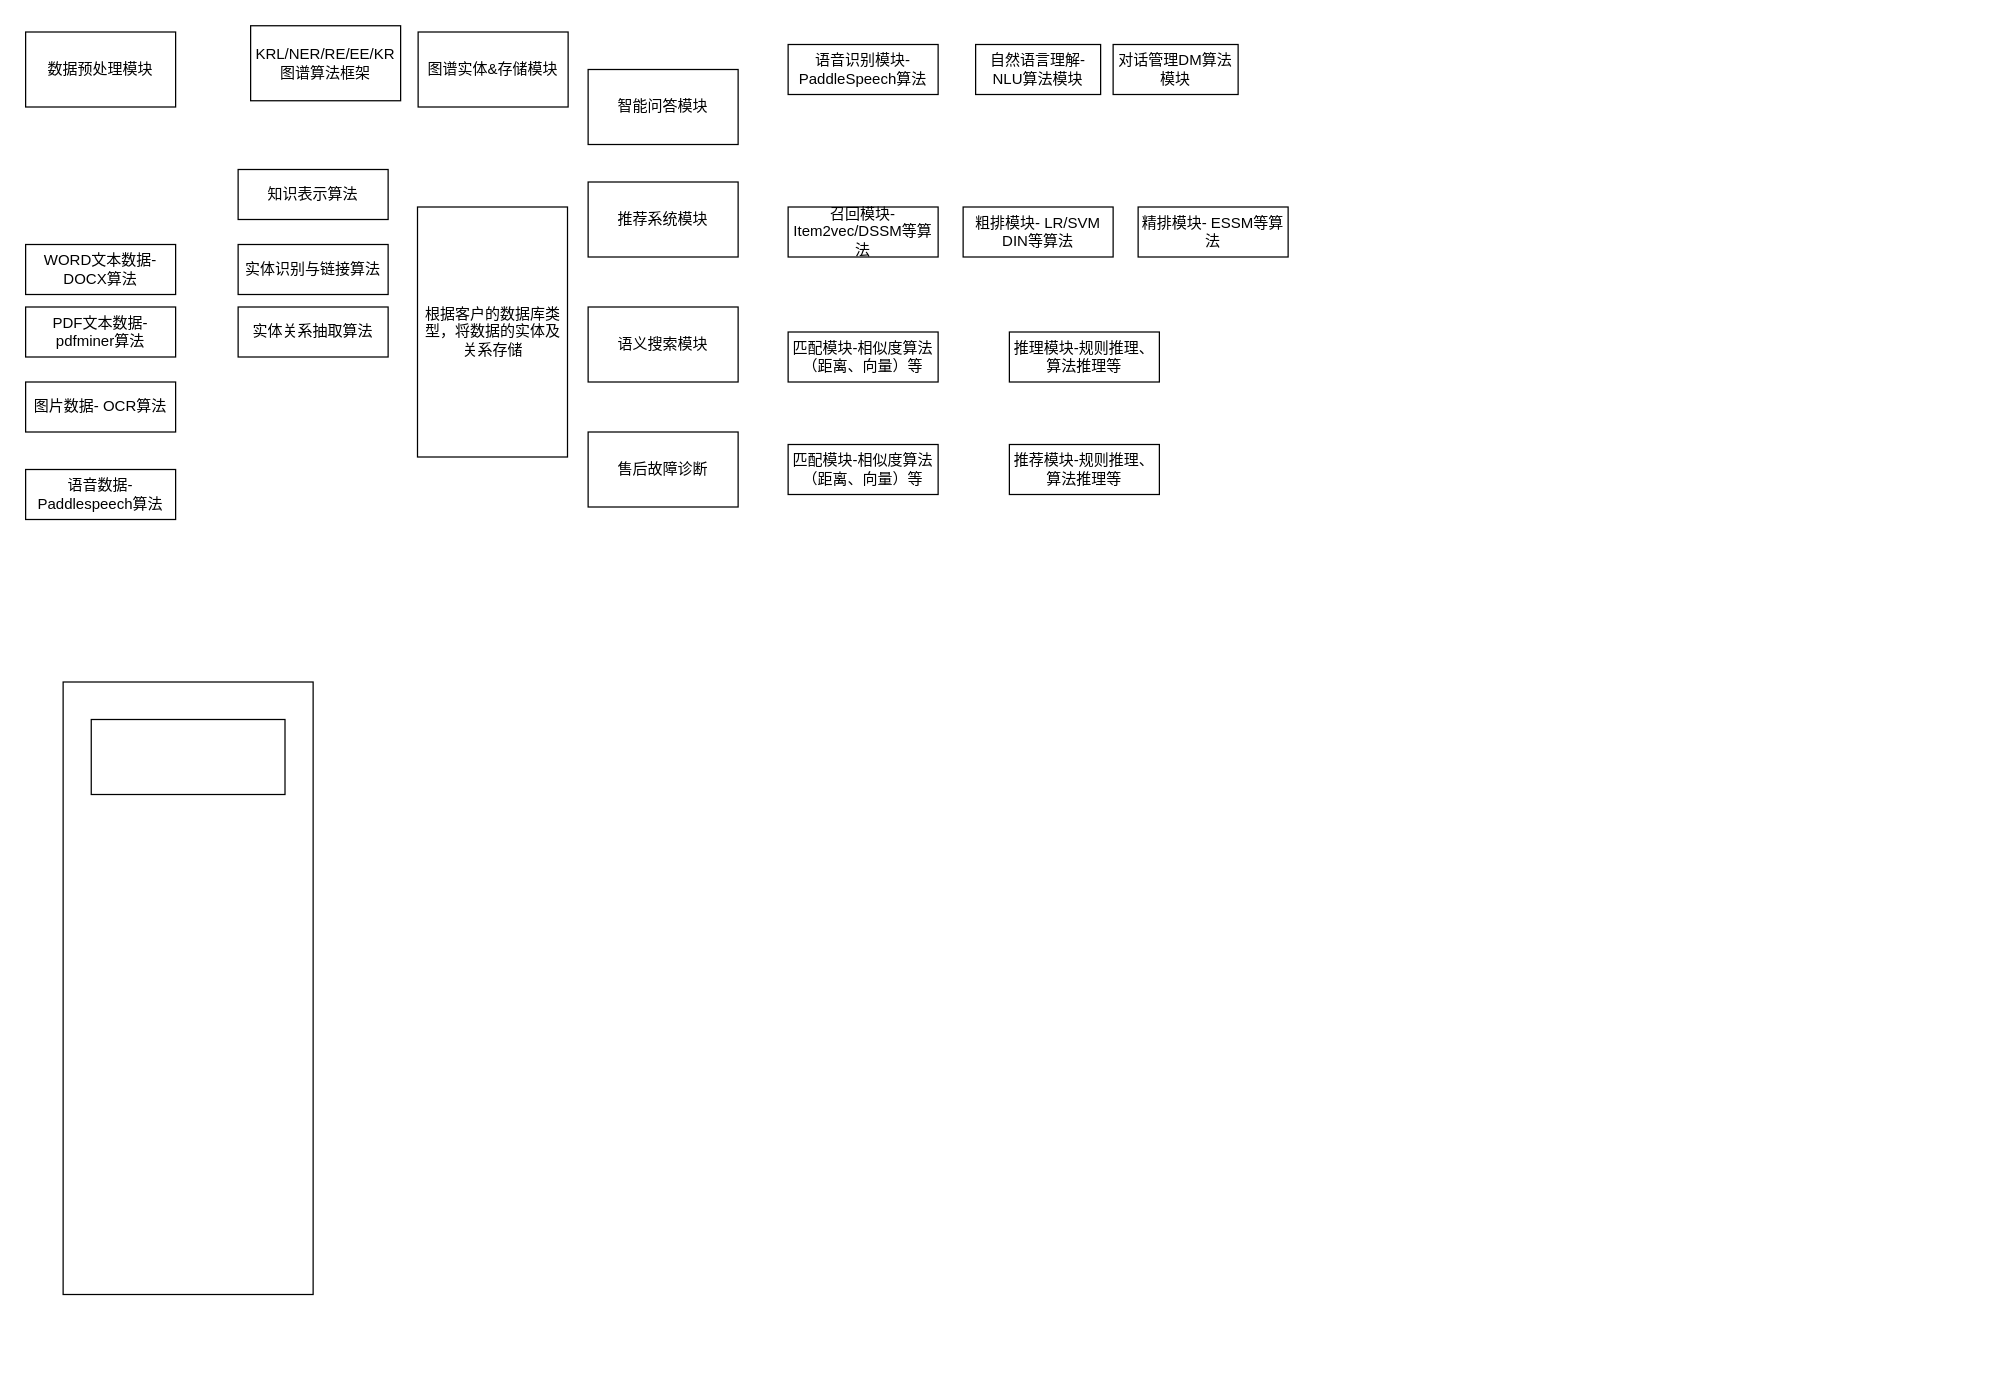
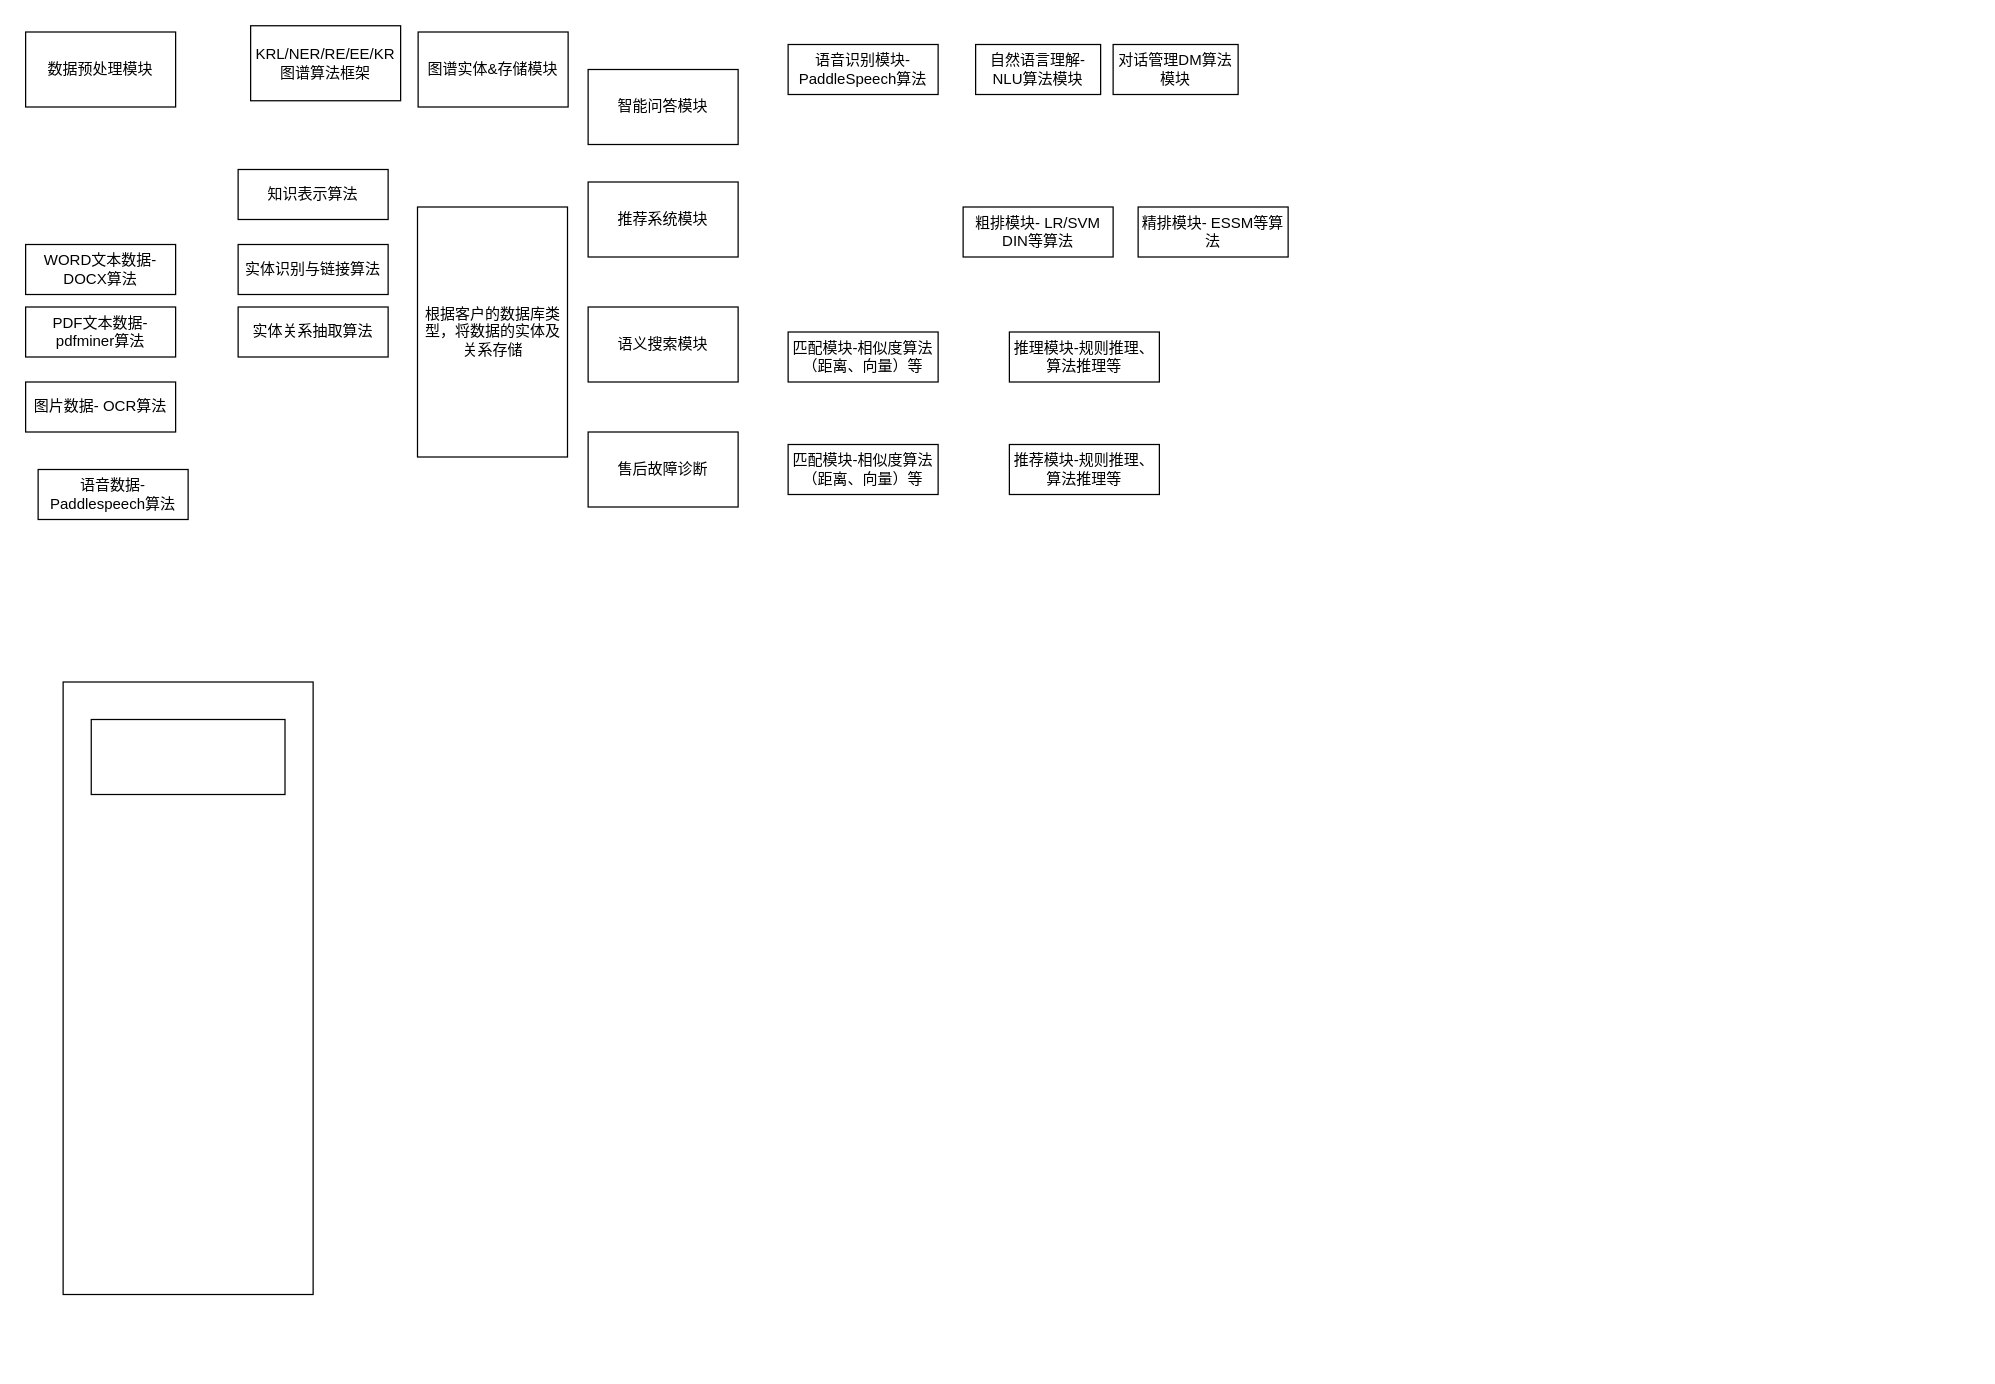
node "召回模块- Item2vec/DSSM等算法": removed
node "语音数据- Paddlespeech算法": moved (101, 494) -> (113, 494)
